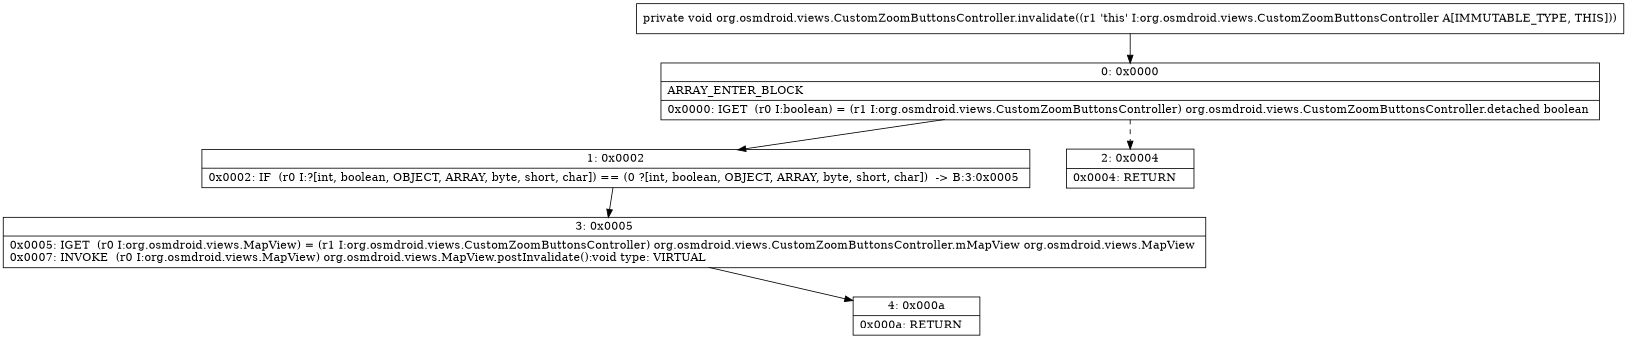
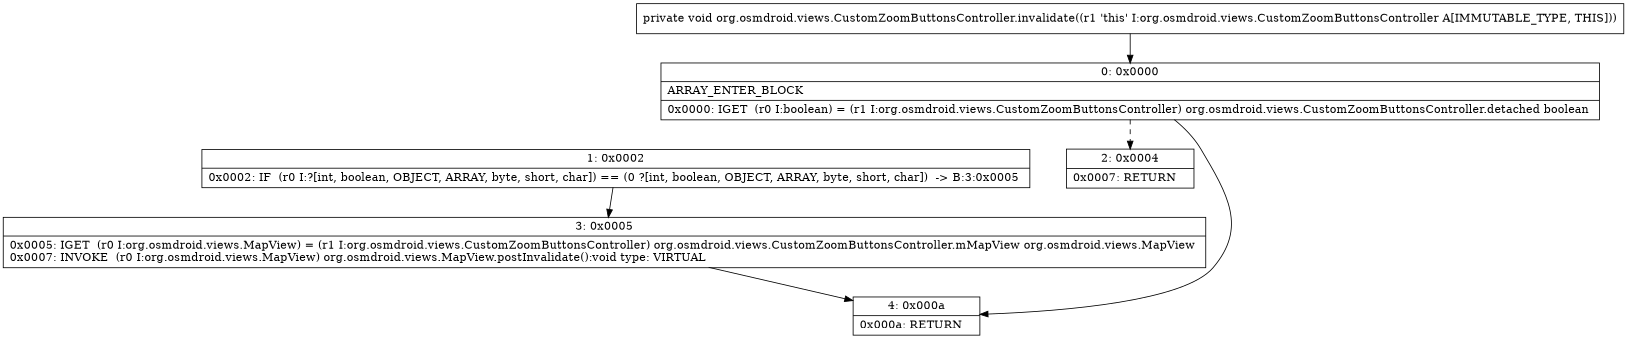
edge "0: 0x0000" -> "1: 0x0002": now "0: 0x0000" -> "4: 0x000a"
node "2: 0x0004": text "0x0004: RETURN" -> "0x0007: RETURN"
